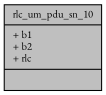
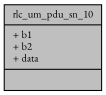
node "rlc_um_pdu_sn_10": text "+ rlc" -> "+ data"
